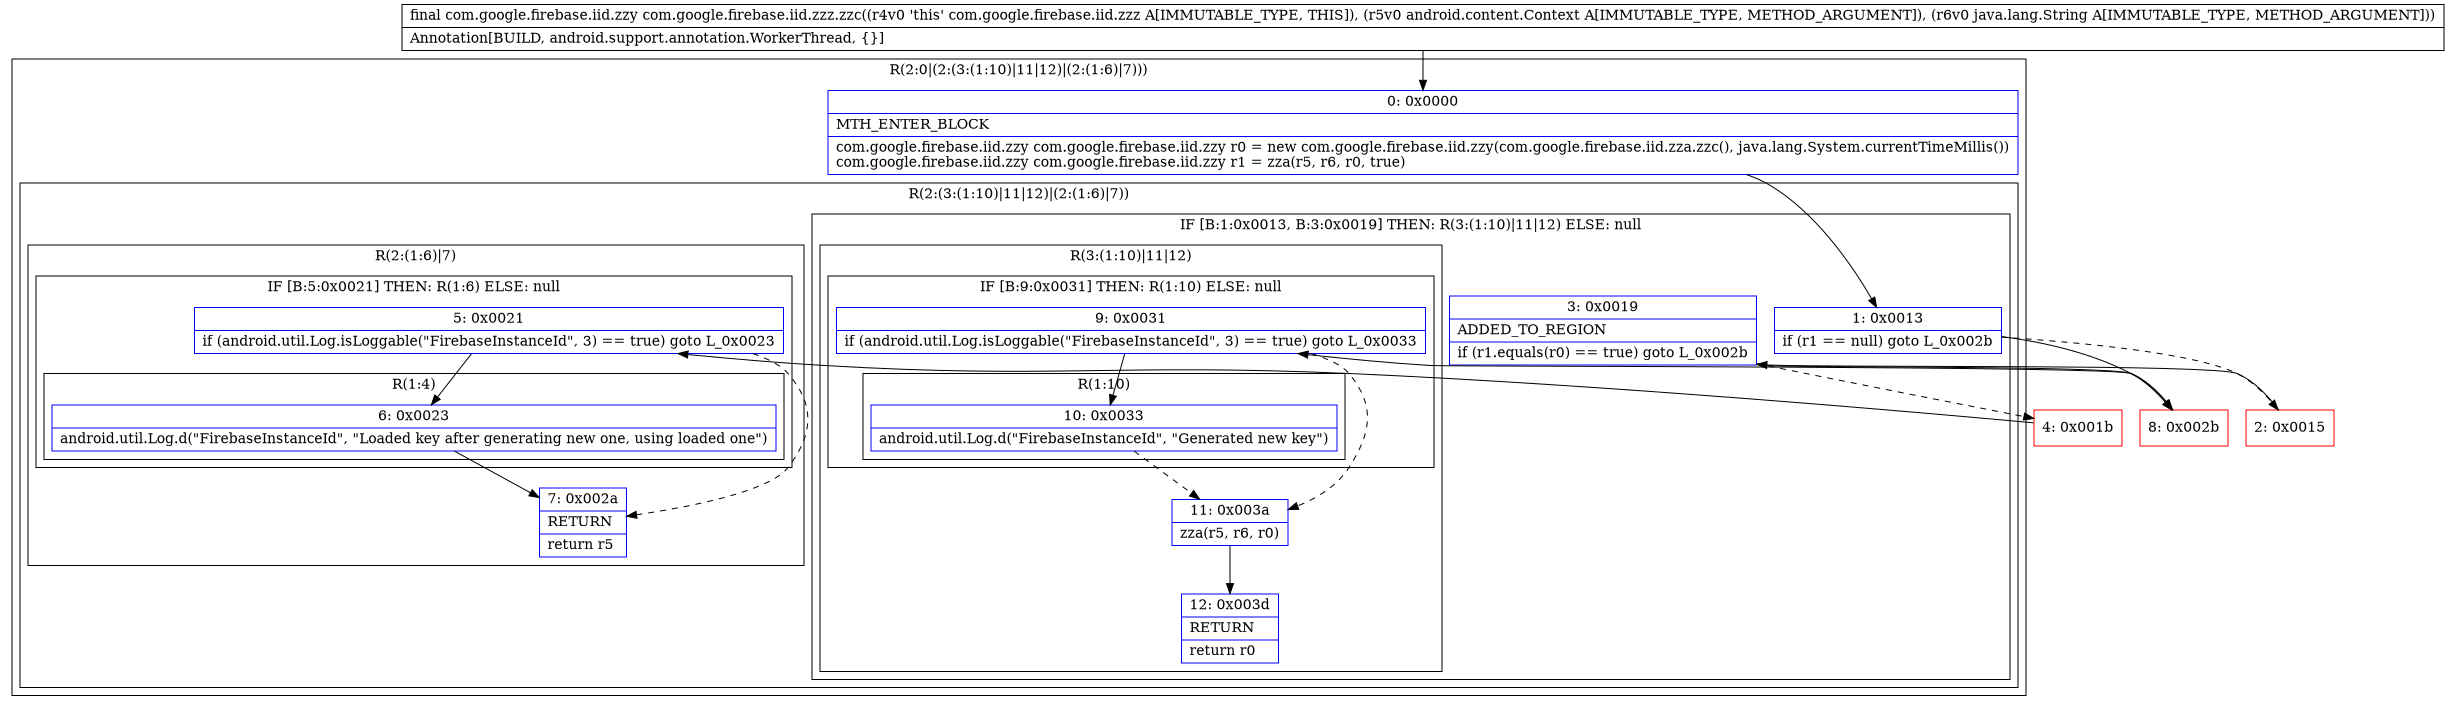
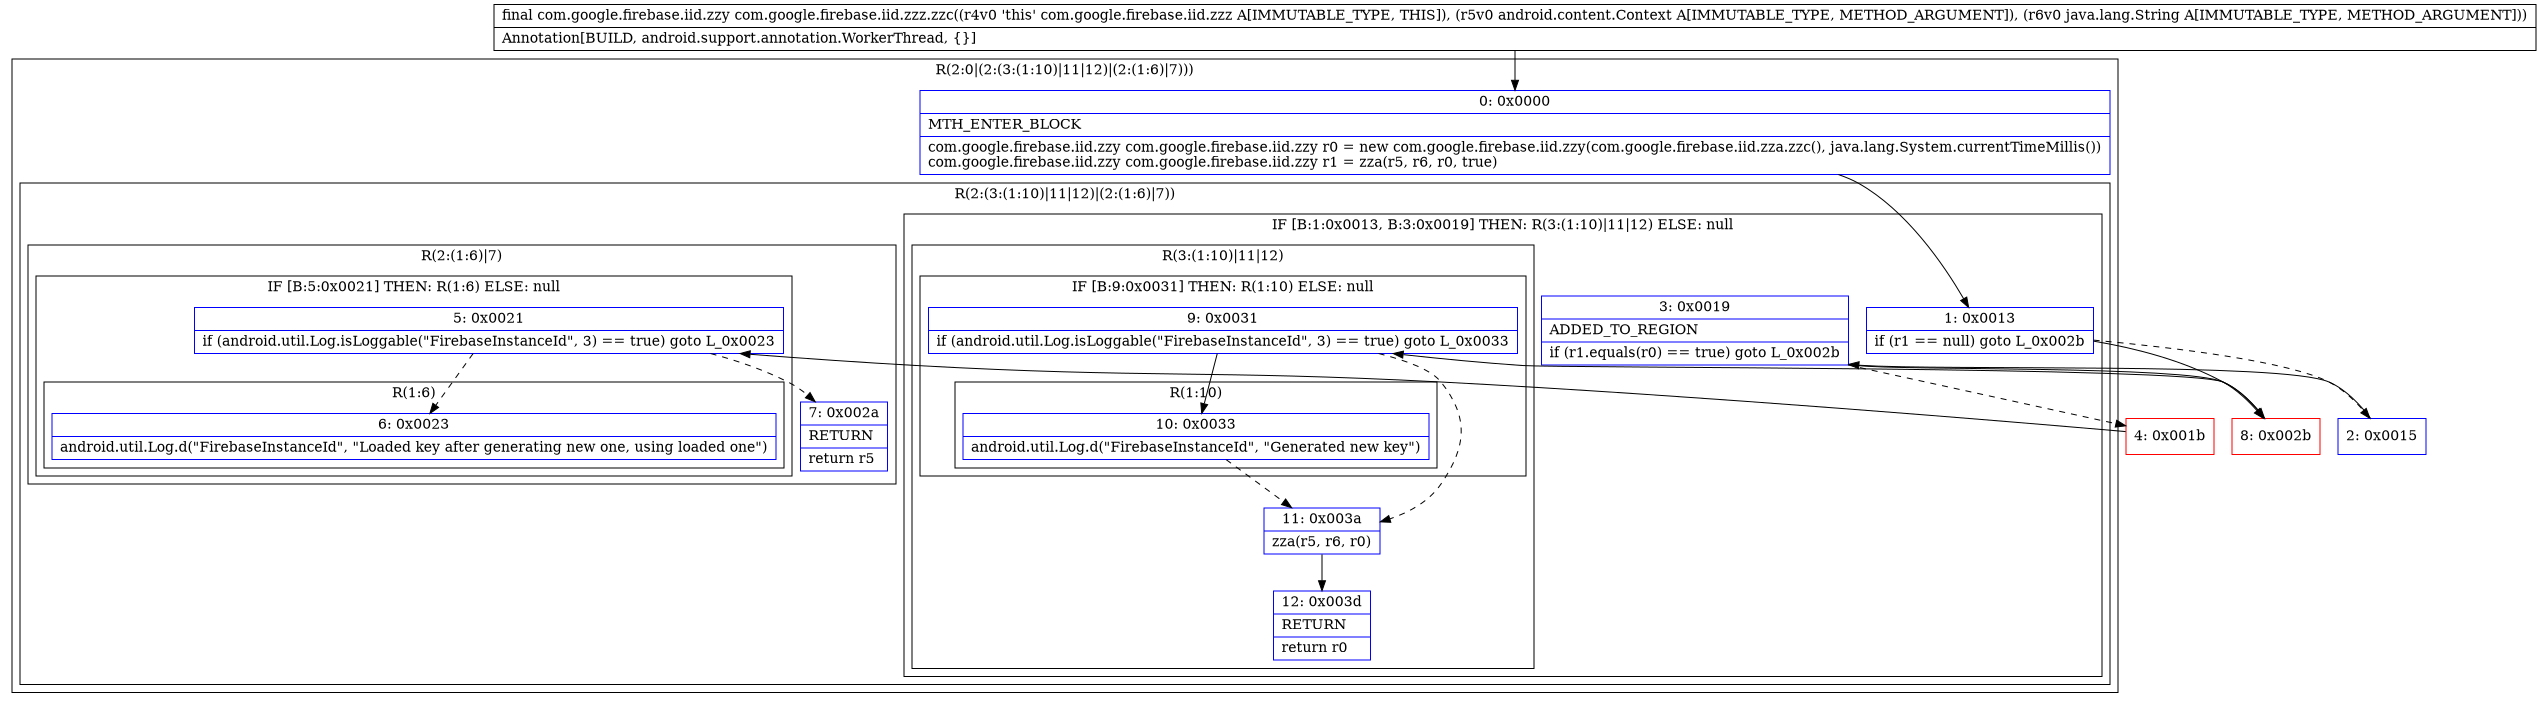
edge "5: 0x0021" -> "6: 0x0023": style solid -> dashed
cluster "R(1:4)": label "R(1:4)" -> "R(1:6)"
node "2: 0x0015": color red -> blue
edge "6: 0x0023" -> "7: 0x002a": removed
